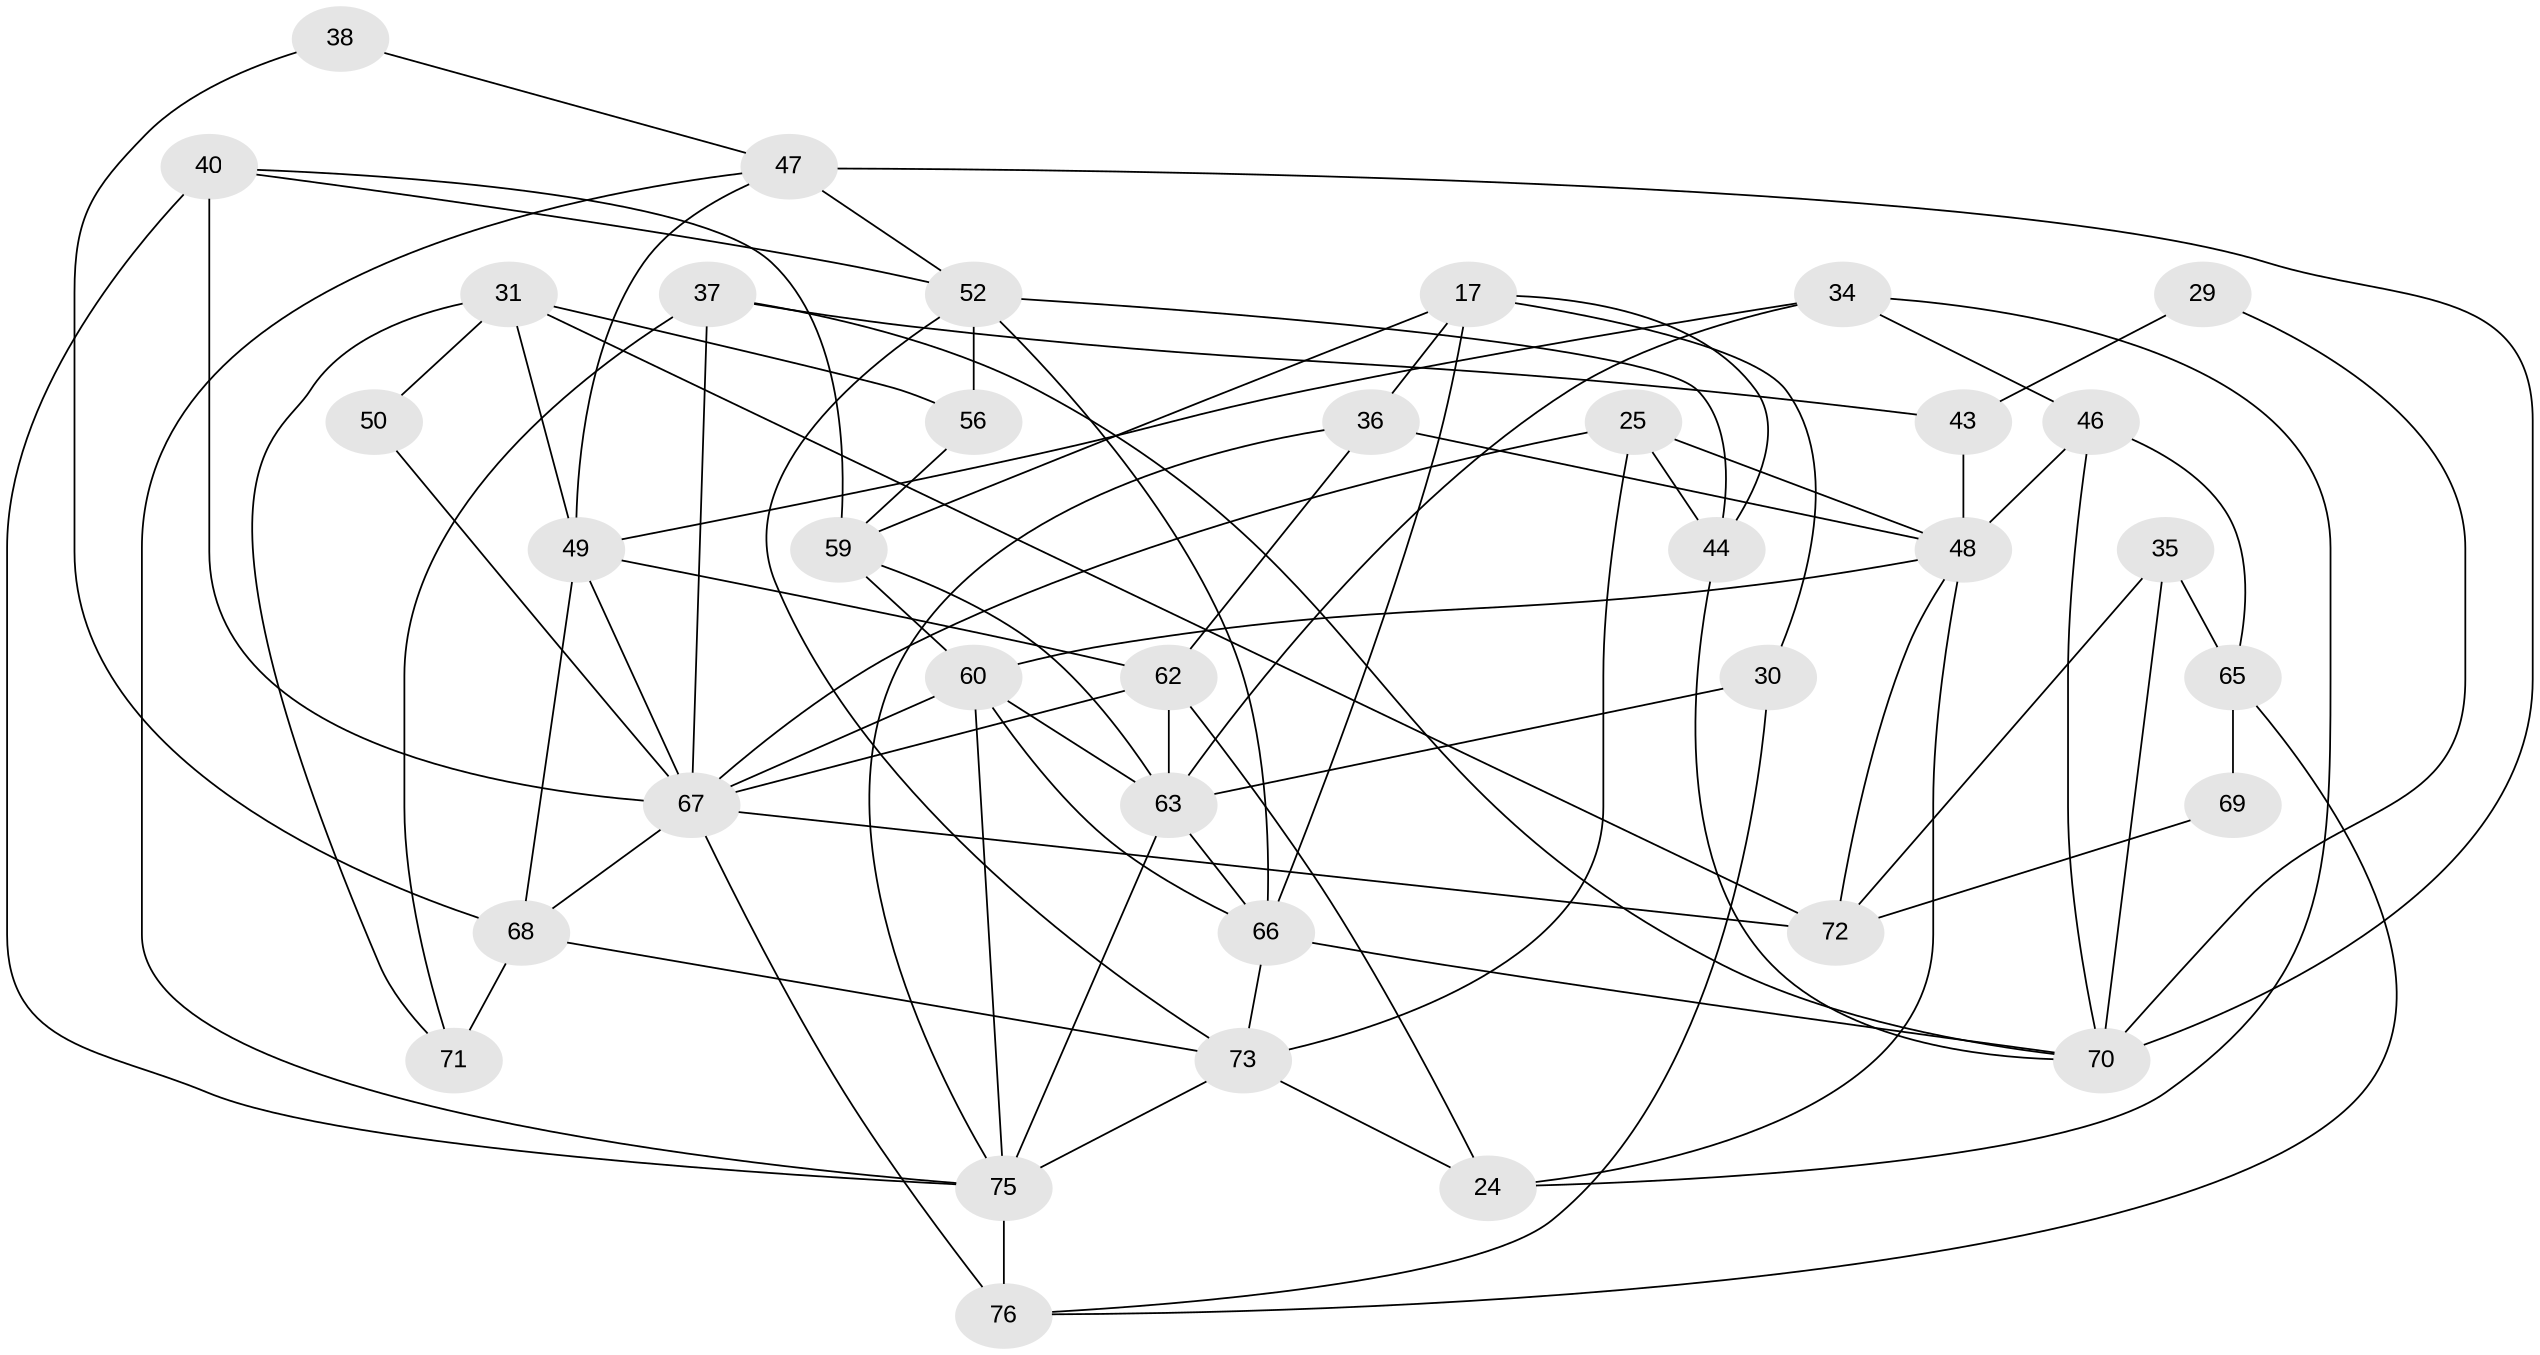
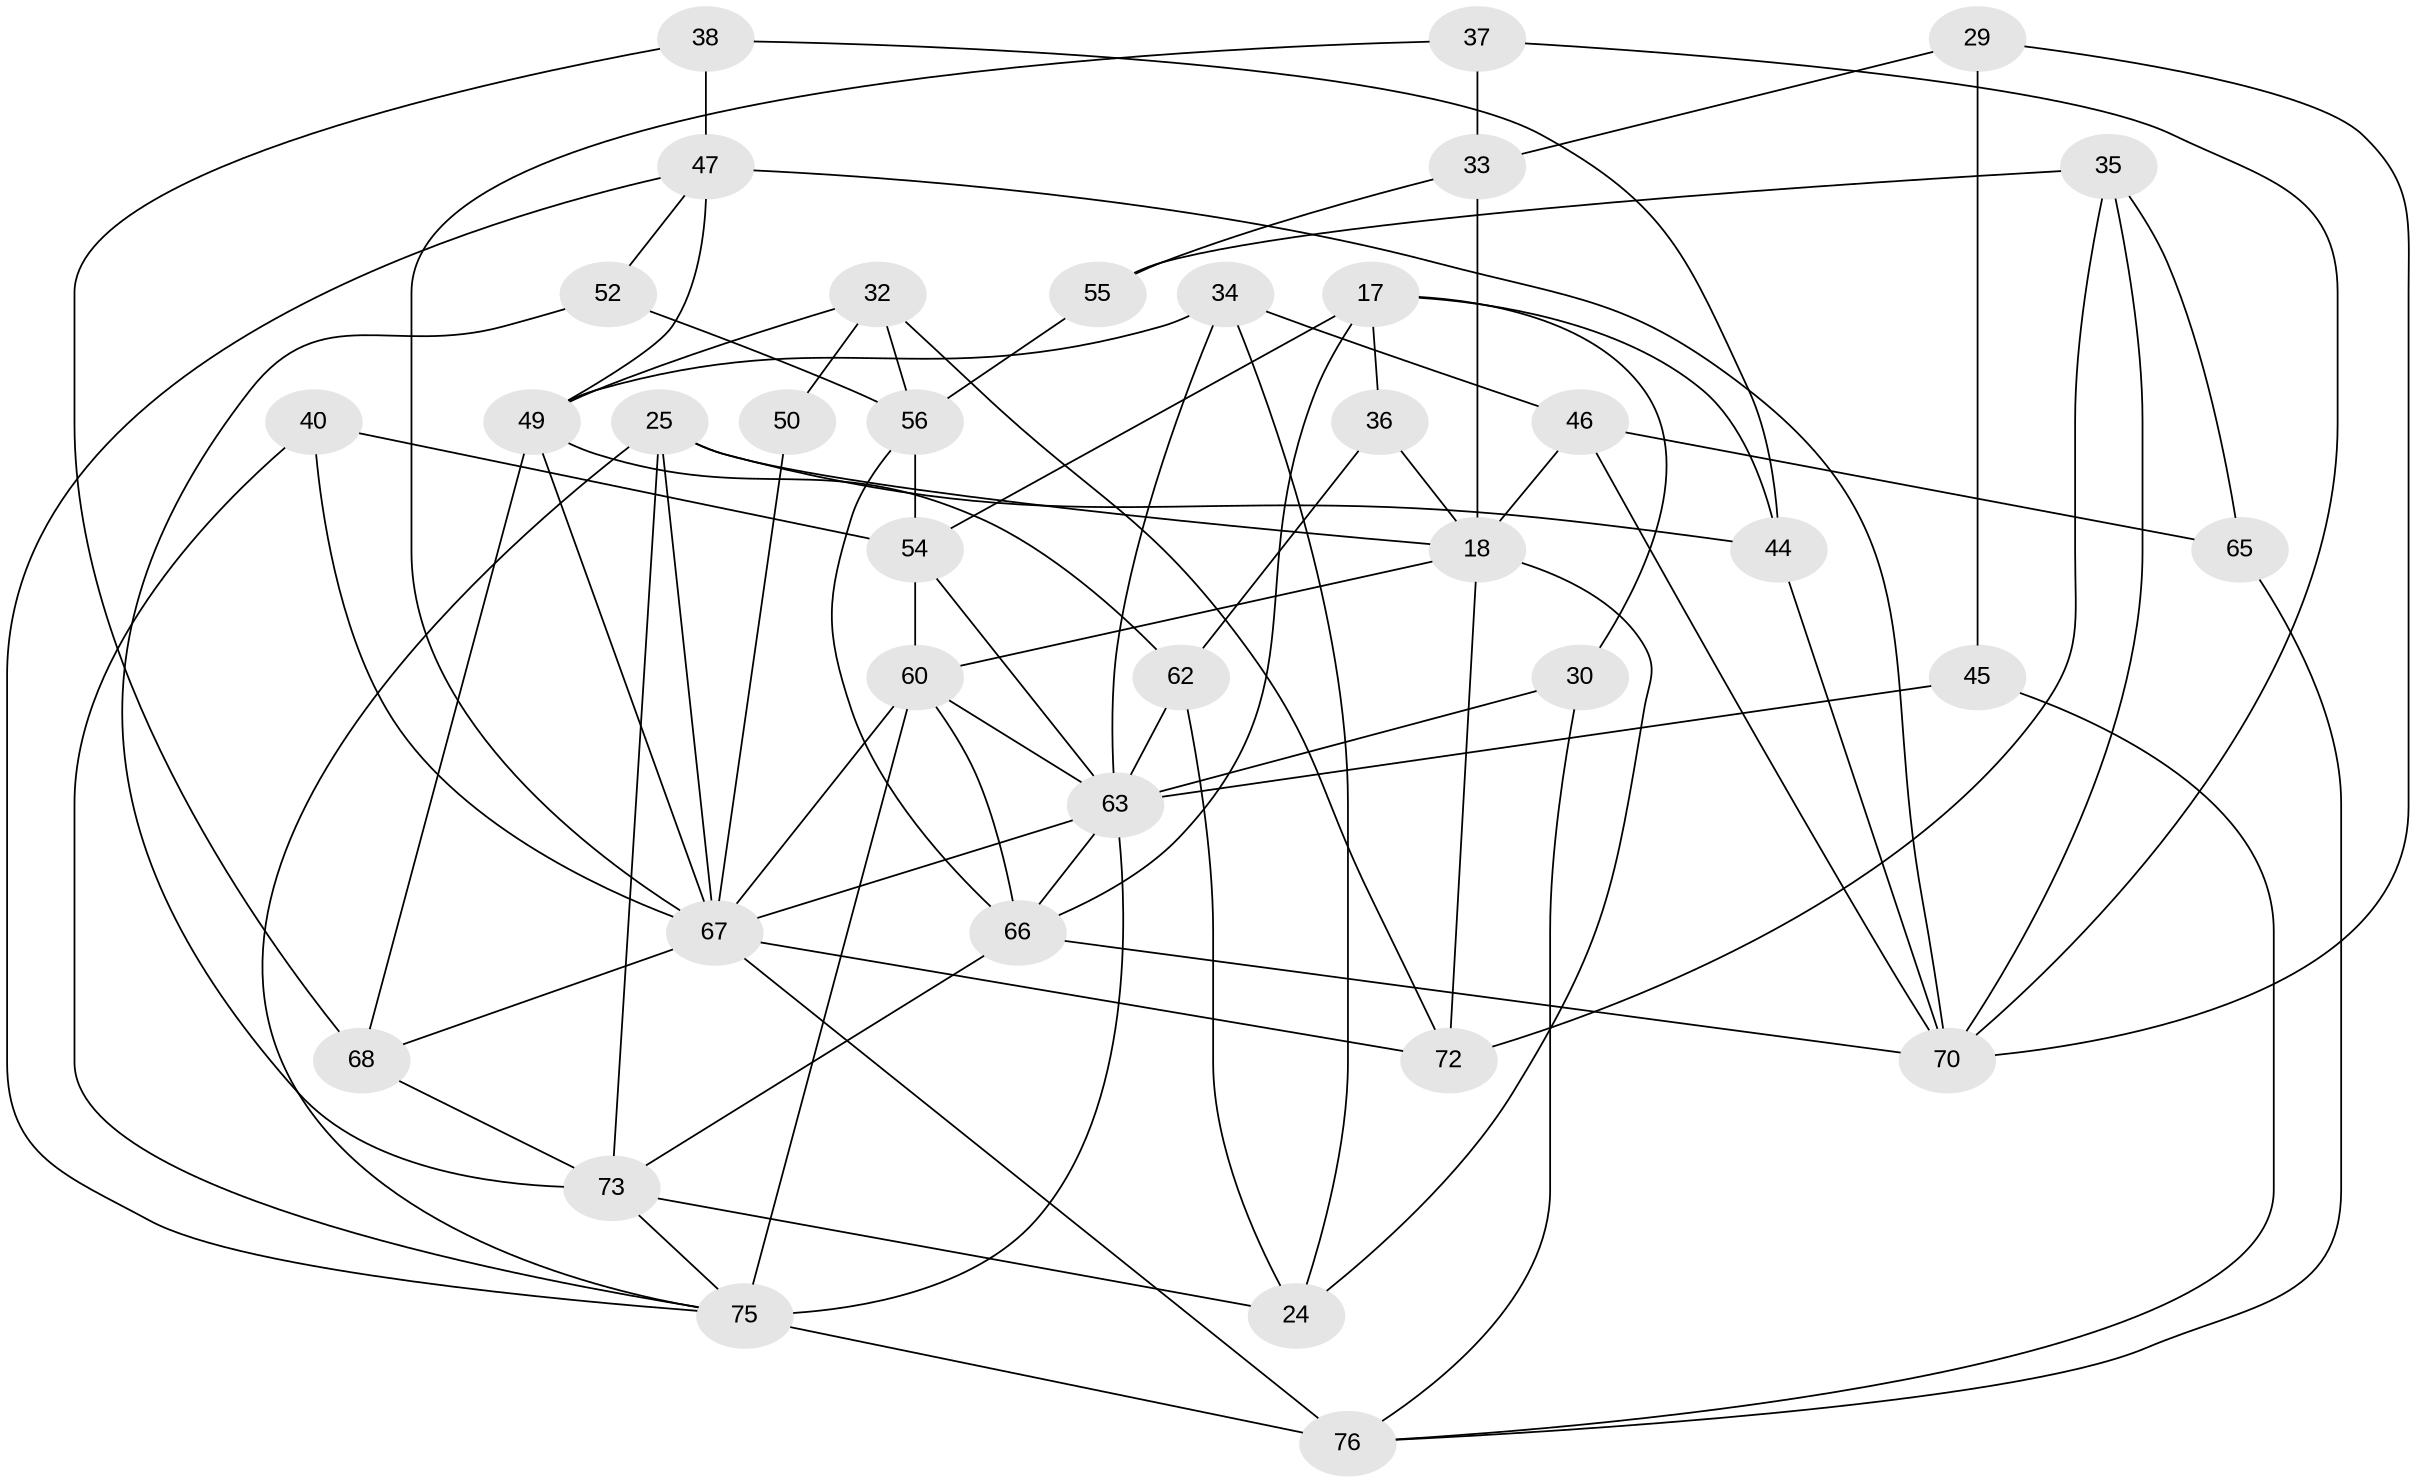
edge "40" -- "52": removed
node "31": label "31" -> "32"
node "55": added
edge "52" -- "44": now "38" -- "44"
node "43": label "43" -> "33"
node "59": label "59" -> "54"
node "48": label "48" -> "18"
edge "52" -- "66": now "56" -- "66"
edge "36" -- "75": now "25" -- "75"
node "45": added
edge "62" -- "67": now "63" -- "67"
node "69": removed
node "71": removed
